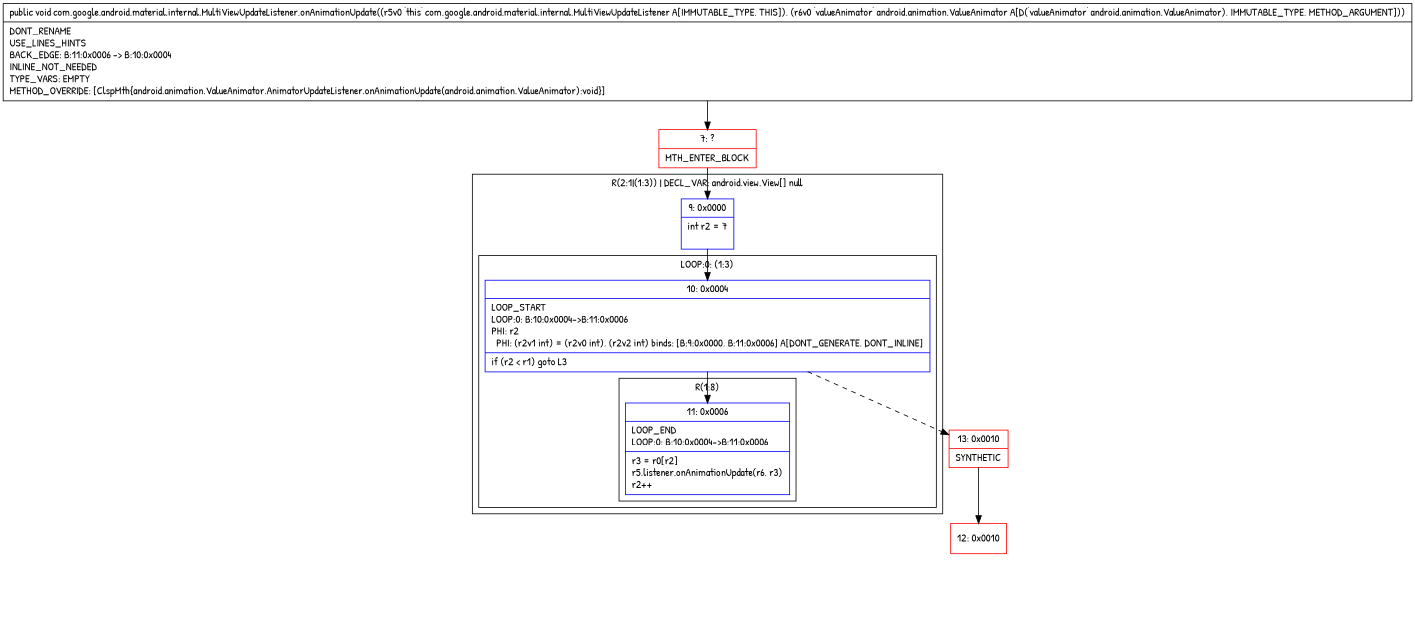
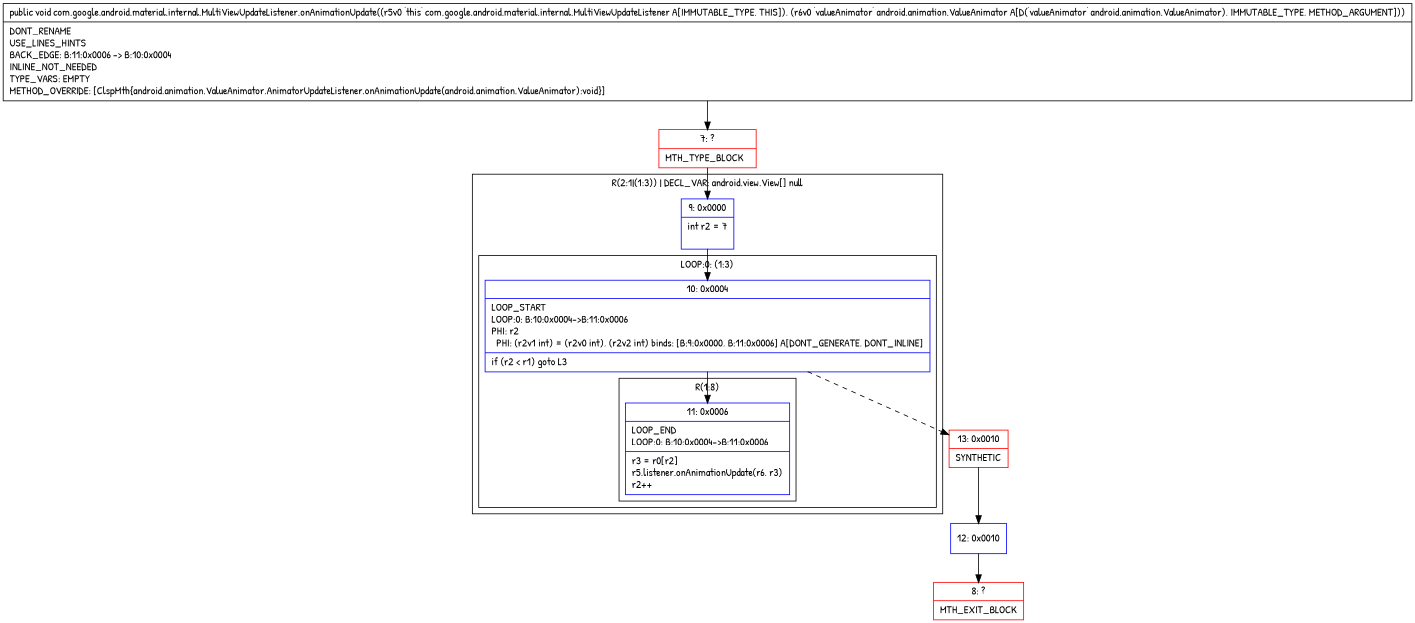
node "7: ?": text "MTH_ENTER_BLOCK" -> "MTH_TYPE_BLOCK"
node "12: 0x0010": color red -> blue
node "8: ?": added
